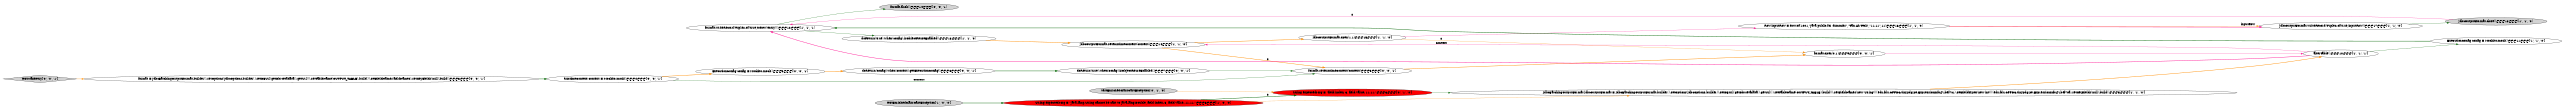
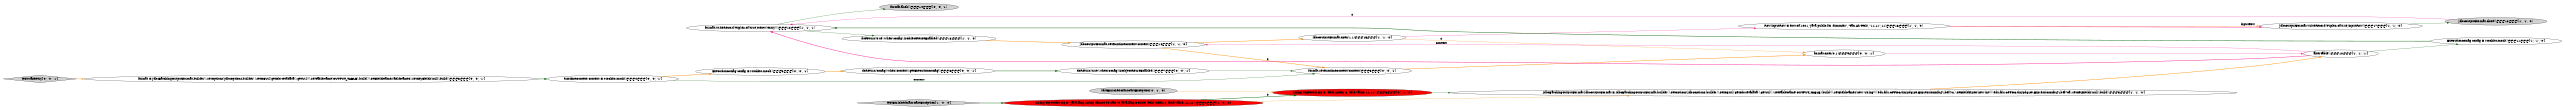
node "testEnrichedClassCastException['1', '0', '0']": shape ellipse -> diamond
